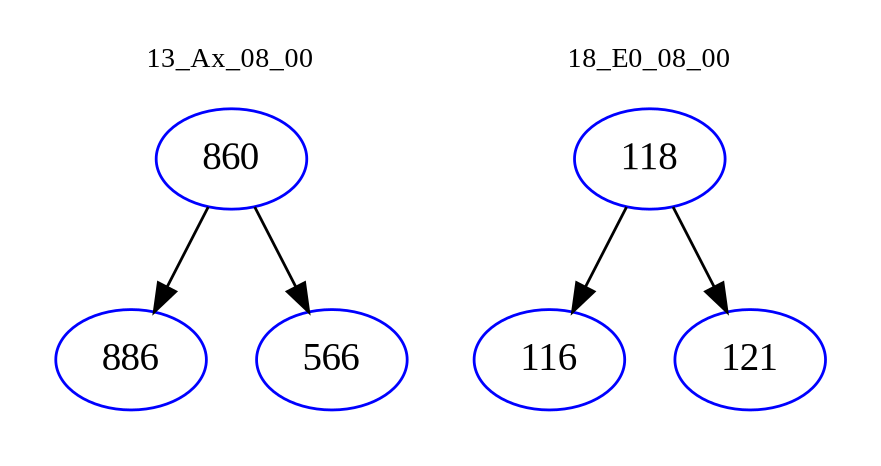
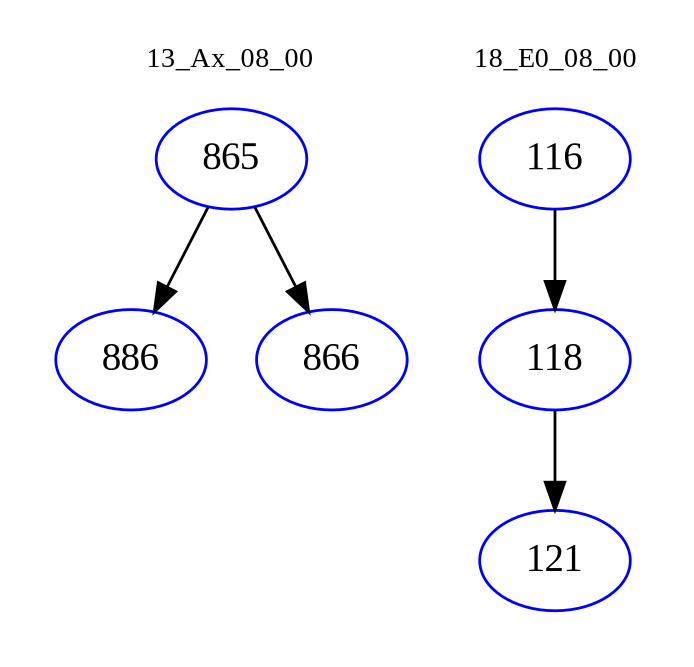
node "860": label "860" -> "865"
edge "118" -> "116": reversed
node "566": label "566" -> "866"
